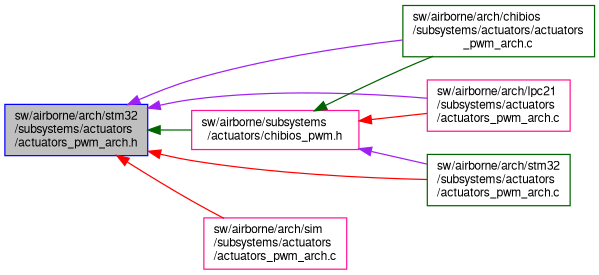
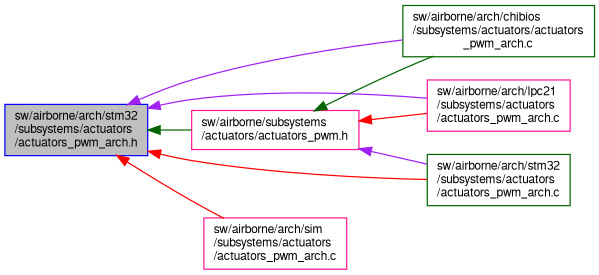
node "sw/airborne/subsystems /actuators/chibios_pwm.h": label "sw/airborne/subsystems /actuators/chibios_pwm.h" -> "sw/airborne/subsystems /actuators/actuators_pwm.h"
